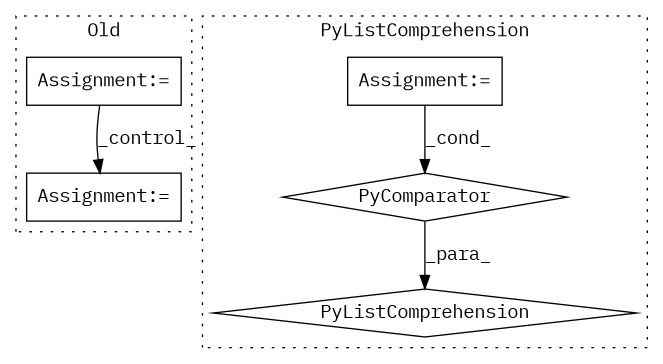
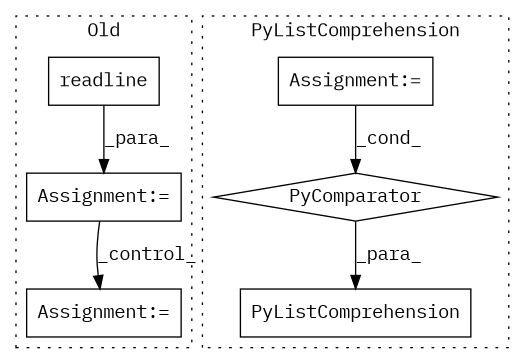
node "readline": added
node "PyListComprehension": shape diamond -> box
